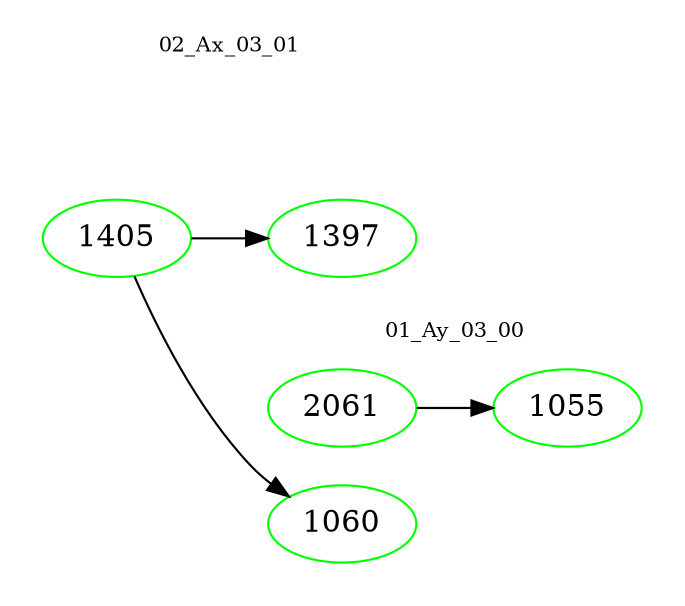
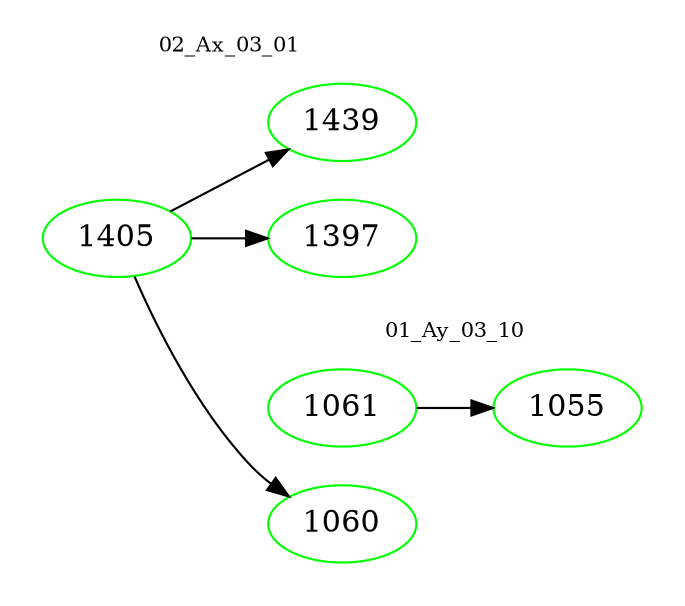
node "1439": added
cluster "01_Ay_03_00": label "01_Ay_03_00" -> "01_Ay_03_10"
node "2061": label "2061" -> "1061"
